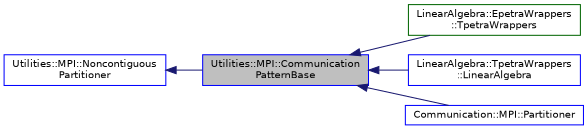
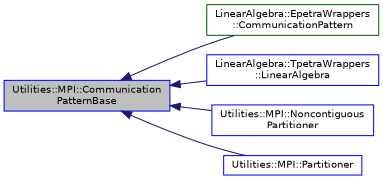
node "LinearAlgebra::EpetraWrappers ::TpetraWrappers": label "LinearAlgebra::EpetraWrappers ::TpetraWrappers" -> "LinearAlgebra::EpetraWrappers ::CommunicationPattern"
edge "Utilities::MPI::Communication PatternBase" -> "Utilities::MPI::Noncontiguous Partitioner": reversed
node "Communication::MPI::Partitioner": label "Communication::MPI::Partitioner" -> "Utilities::MPI::Partitioner"
